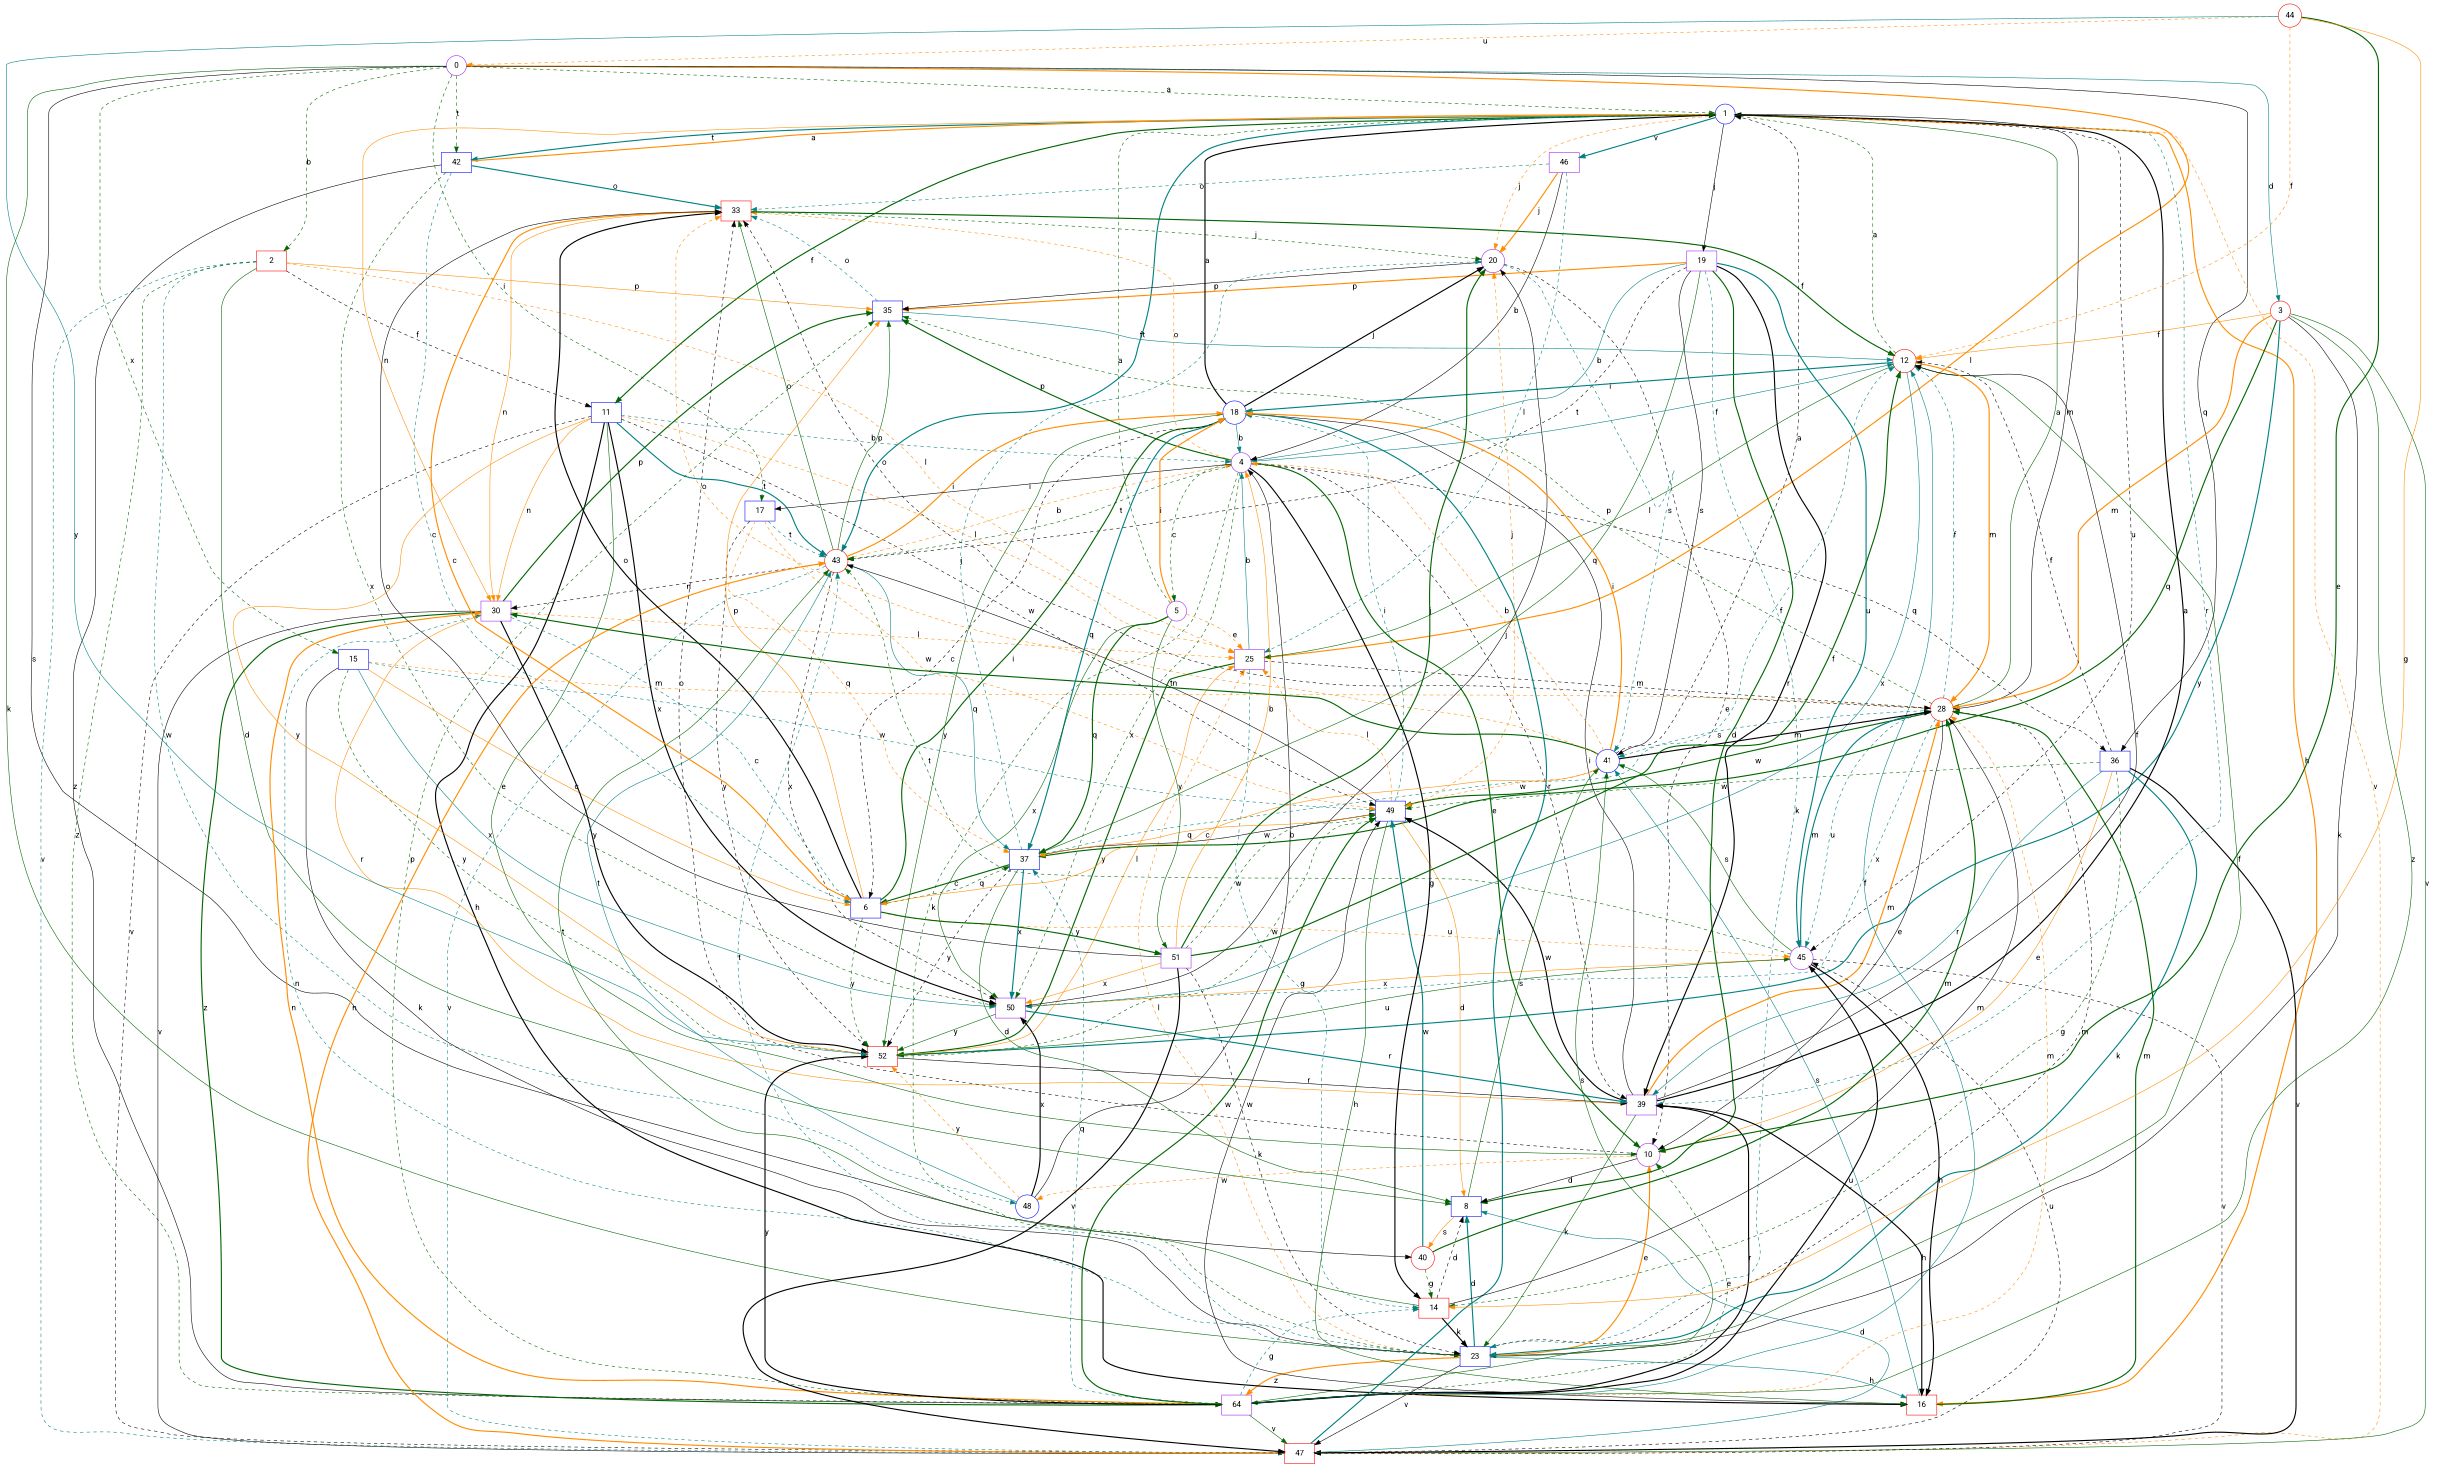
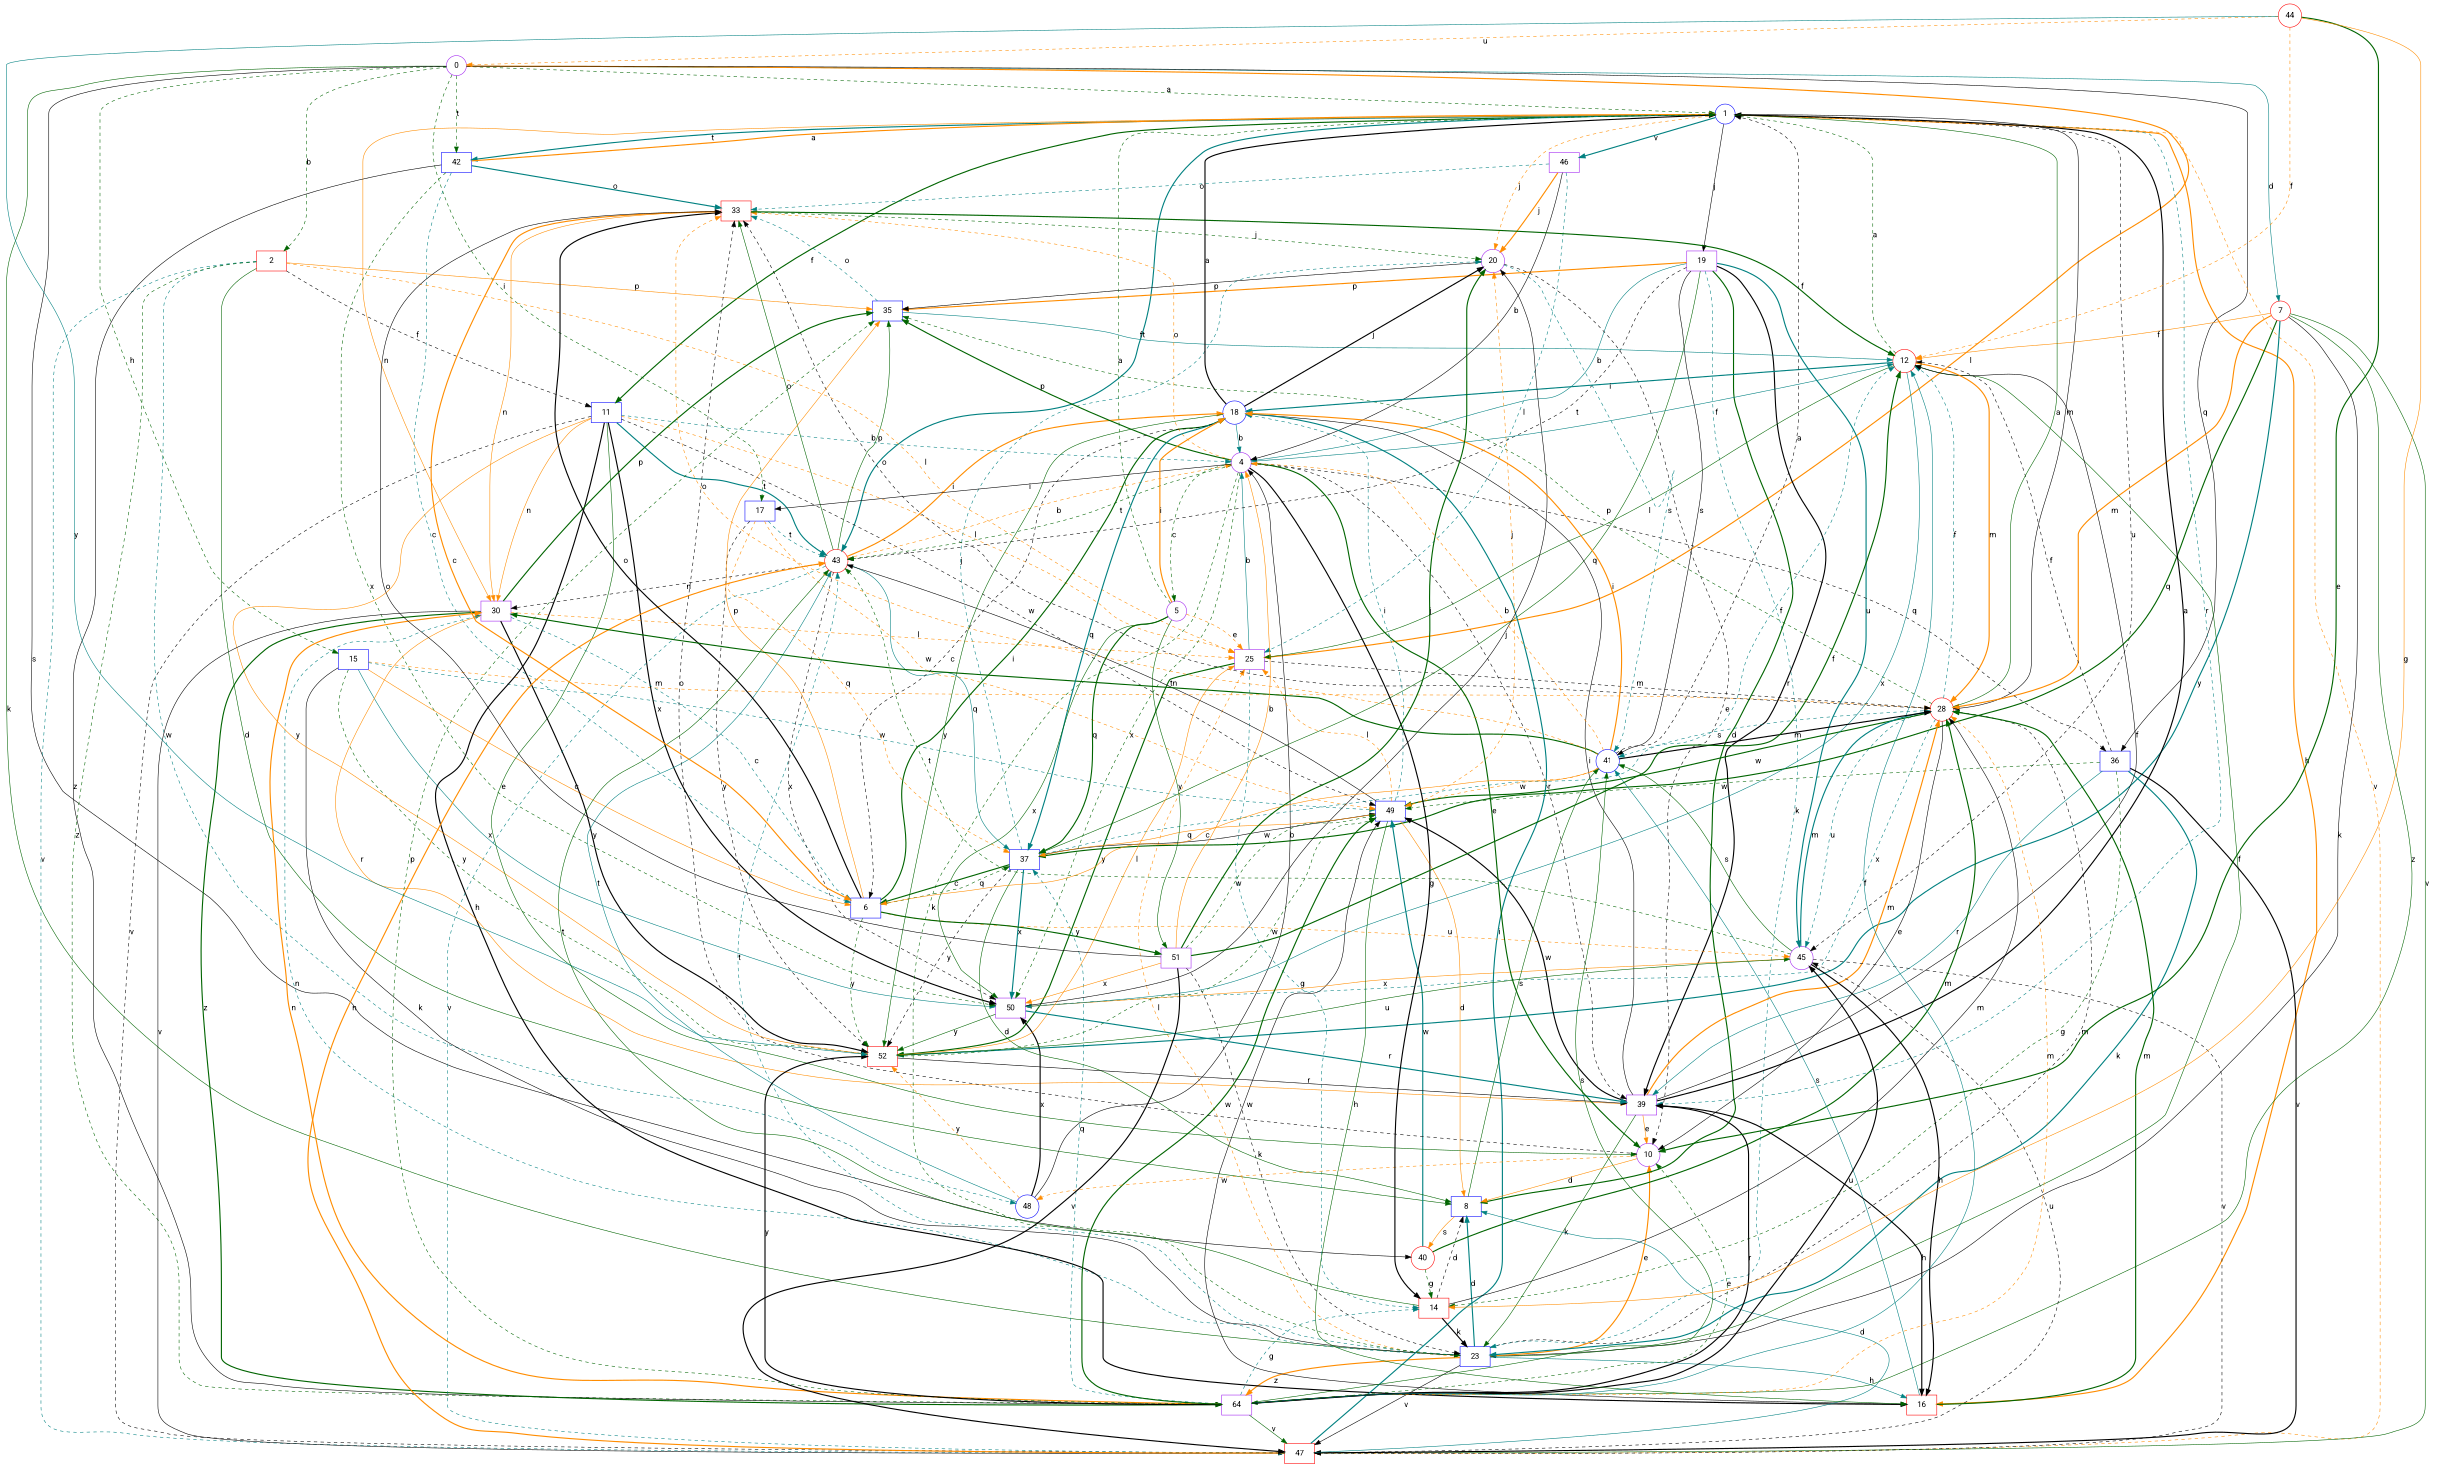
node "3": label "3" -> "7"
edge "0" -> "15": label "x" -> "h"
edge "36" -> "10": now "39" -> "10"
edge "10" -> "8": color black -> darkorange
